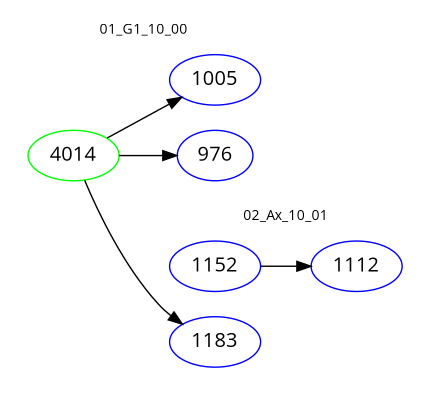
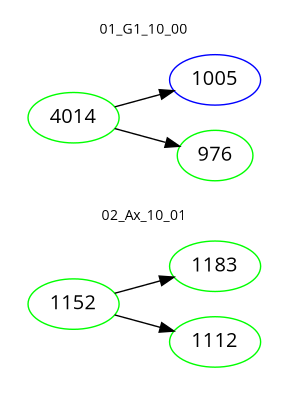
node "976": color blue -> green
edge "4014" -> "1183": now "1152" -> "1183"
node "1152": color blue -> green
node "1112": color blue -> green
node "1183": color blue -> green
